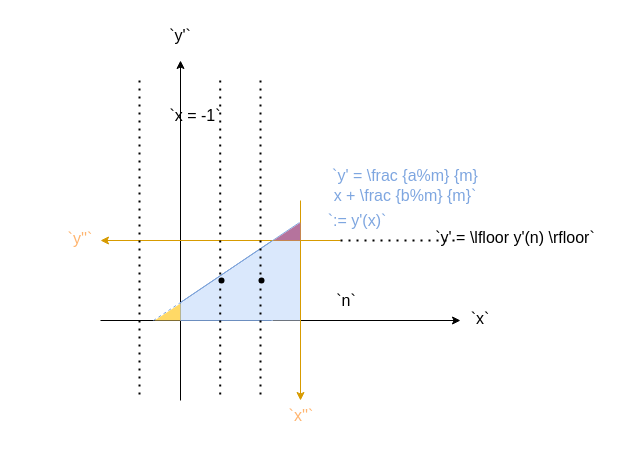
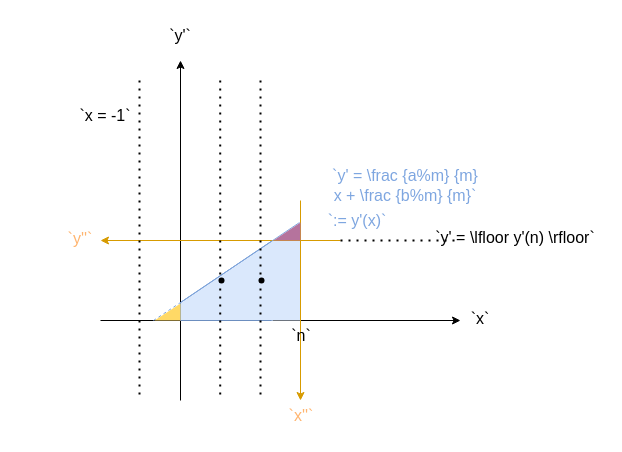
node "`x = -1`": moved (196, 116) -> (106, 116)
node "`n`": moved (347, 301) -> (302, 336)
